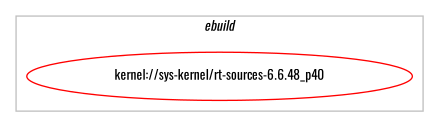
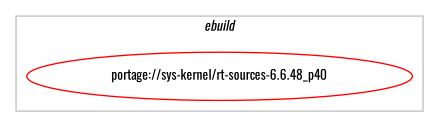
node "kernel://sys-kernel/rt-sources-6.6.48_p40": label "kernel://sys-kernel/rt-sources-6.6.48_p40" -> "portage://sys-kernel/rt-sources-6.6.48_p40"
